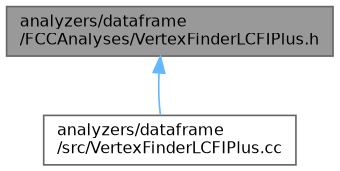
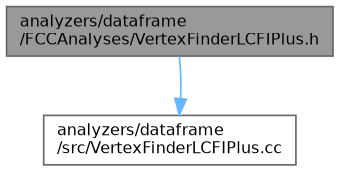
edge "analyzers/dataframe /src/VertexFinderLCFIPlus.cc" -> "analyzers/dataframe /FCCAnalyses/VertexFinderLCFIPlus.h": reversed
